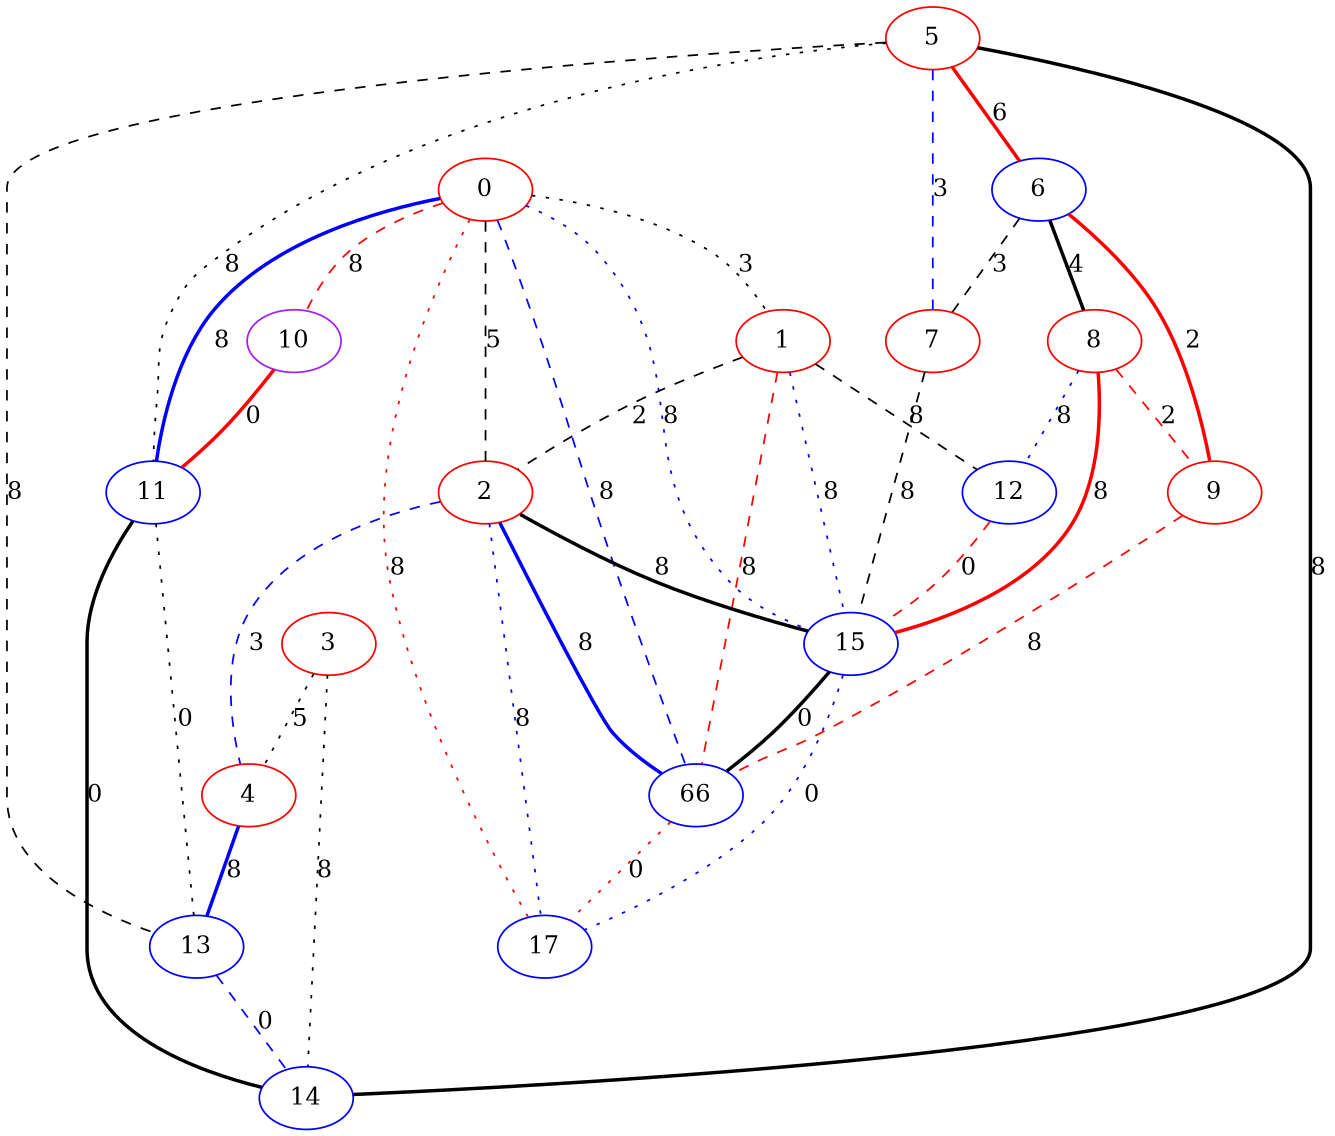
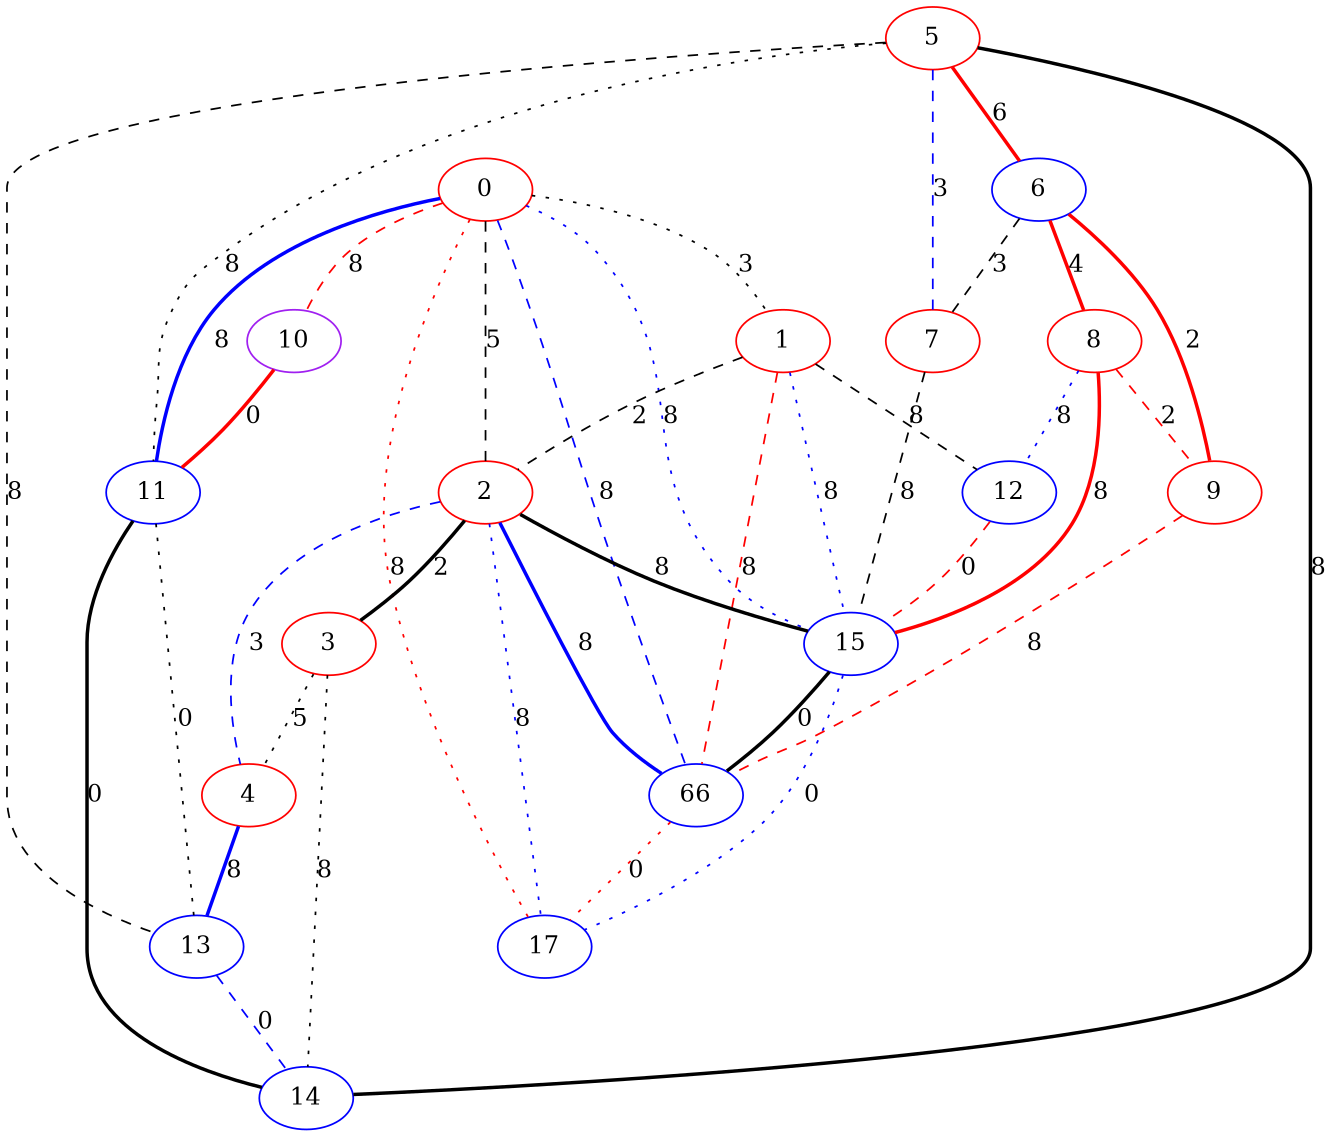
edge "6" -- "8": color black -> red
edge "2" -- "3": added, label "2"
